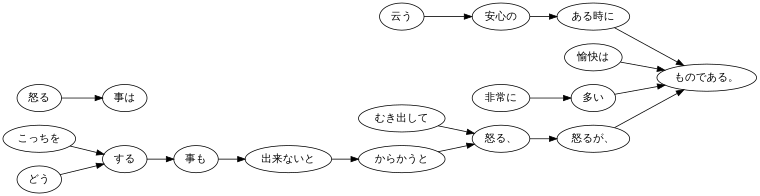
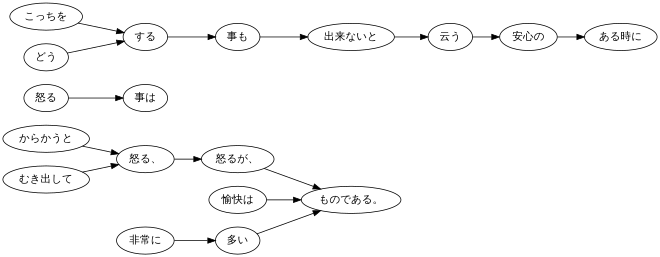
edge "ある時に" -> "ものである。": removed
edge "出来ないと" -> "からかうと": now "出来ないと" -> "云う"
